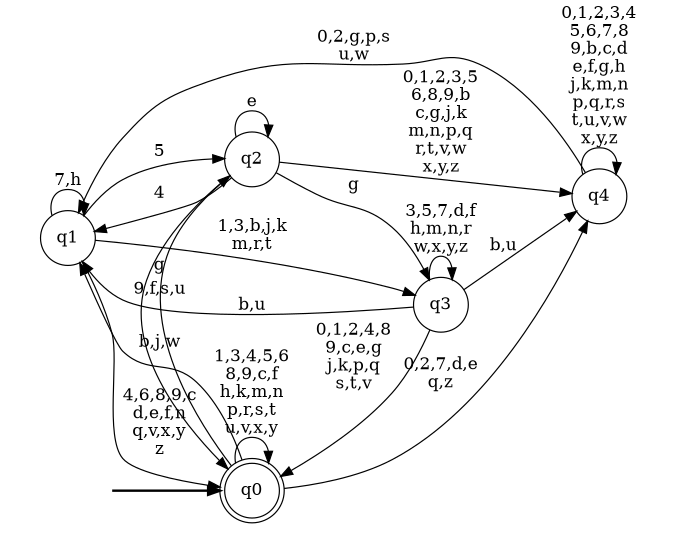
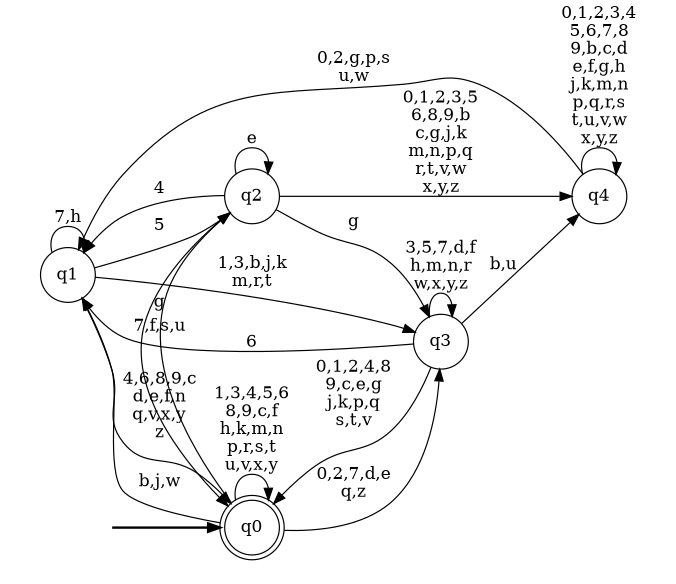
edge "q2" -> "q0": label "9,f,s,u" -> "7,f,s,u"
edge "q3" -> "q1": label "b,u" -> "6"
edge "q0" -> "q4": now "q0" -> "q3"
